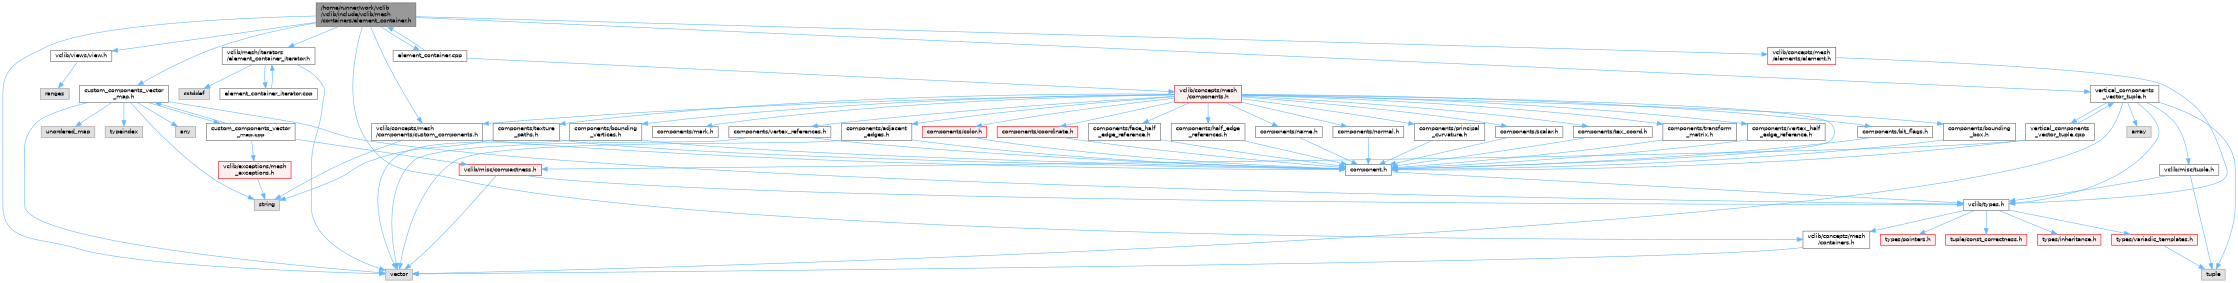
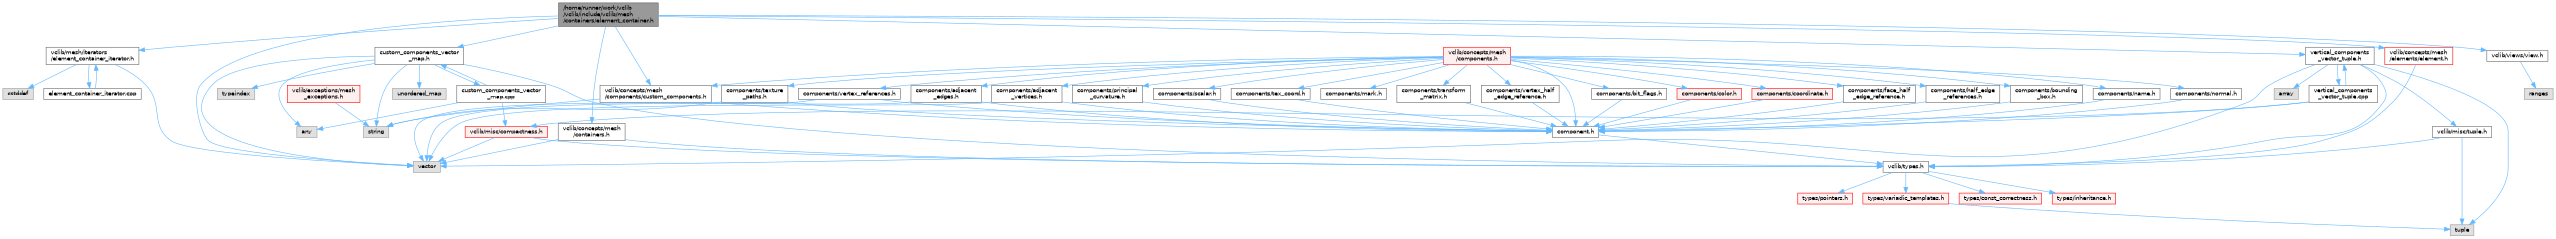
node "element_container.cpp": removed
node "components/bounding _vertices.h": label "components/bounding _vertices.h" -> "components/adjacent _vertices.h"
edge "custom_components_vector _map.cpp" -> "vclib/exceptions/mesh _exceptions.h": now "custom_components_vector _map.cpp" -> "any"
edge "vclib/types.h" -> "vclib/concepts/mesh /containers.h": reversed
node "tuple/const_correctness.h": label "tuple/const_correctness.h" -> "types/const_correctness.h"
